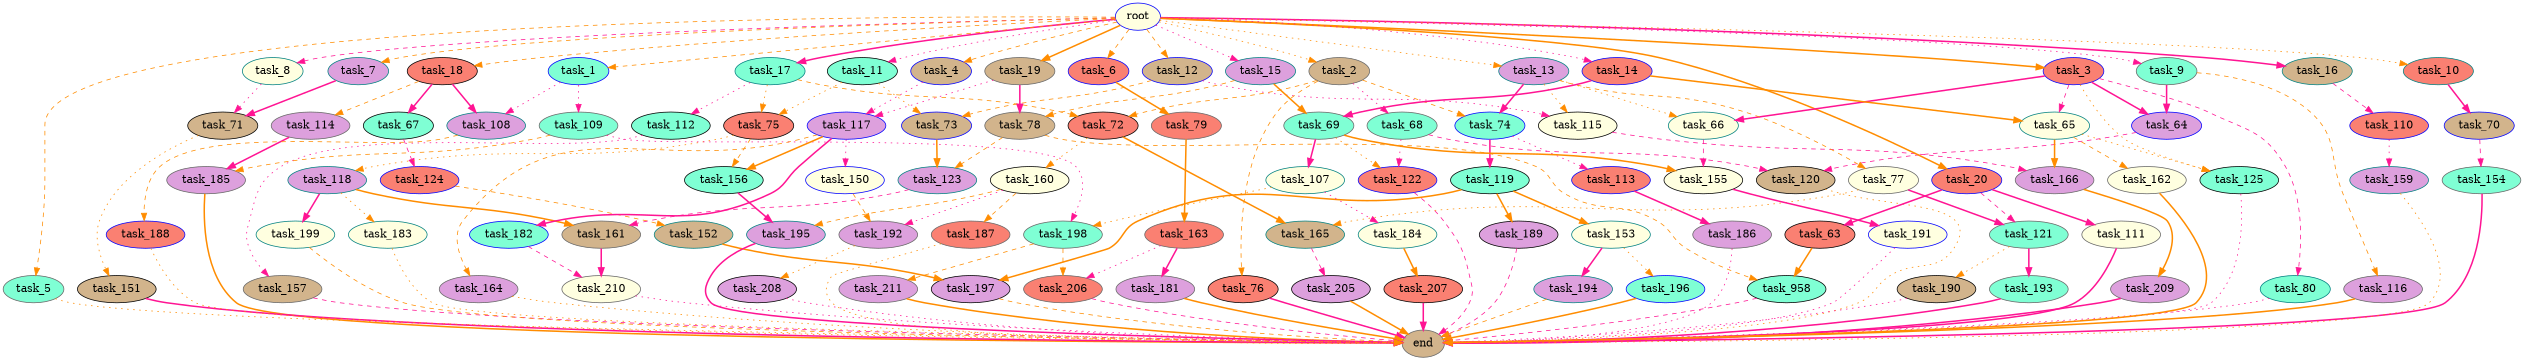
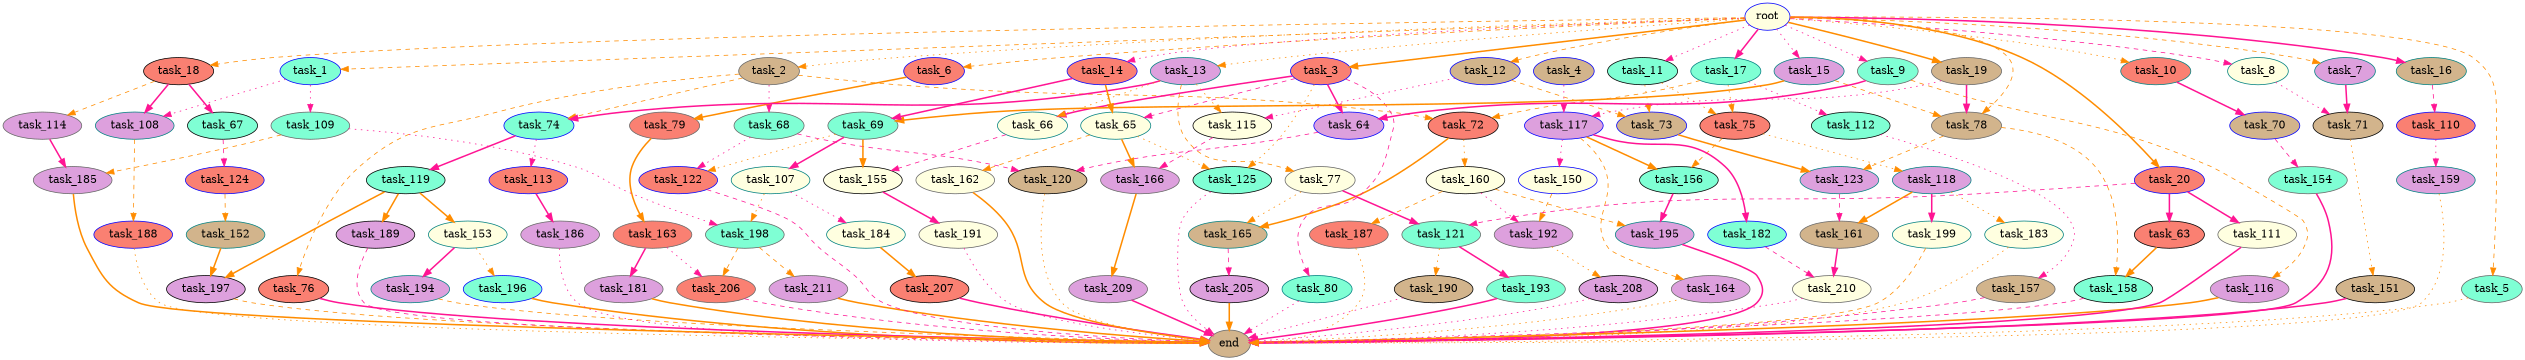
edge "root" -> "task_4": now "root" -> "task_78"
node "task_191": color blue -> gray40
node "task_958": label "task_958" -> "task_158"
